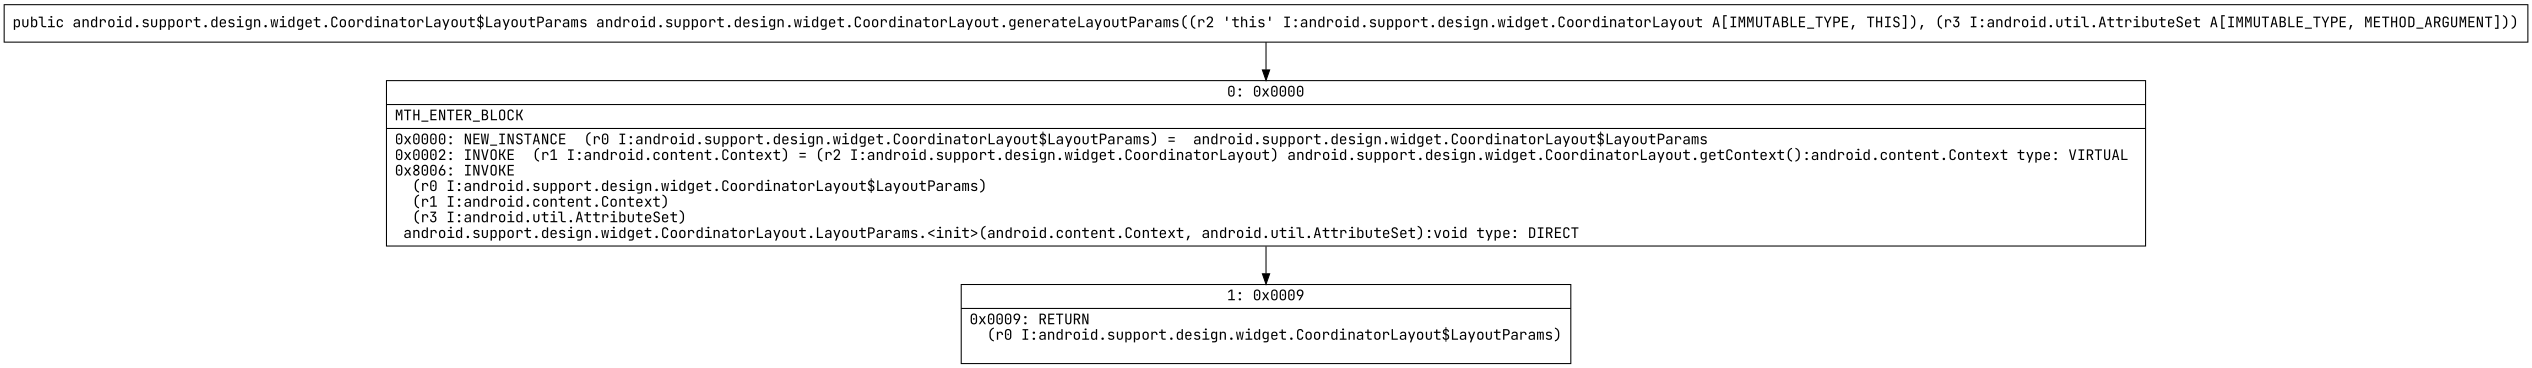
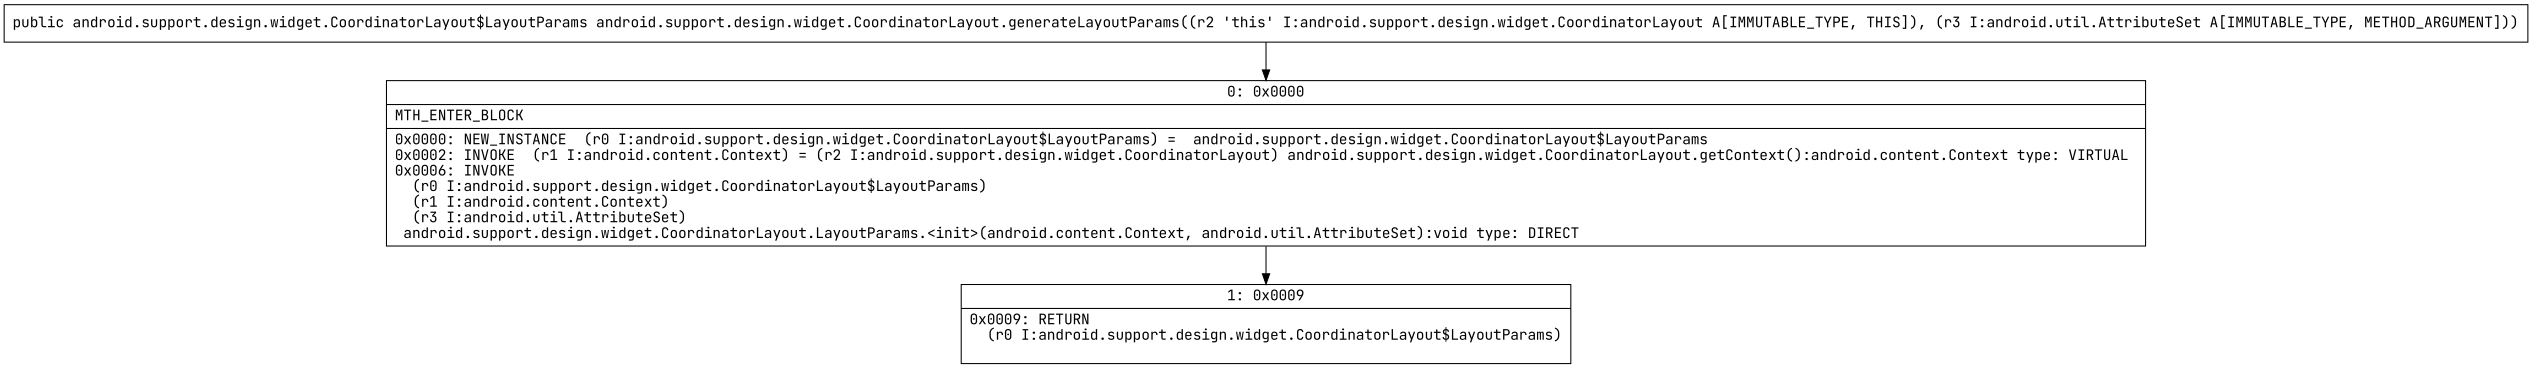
node "0: 0x0000": text "0x8006: INVOKE" -> "0x0006: INVOKE"
